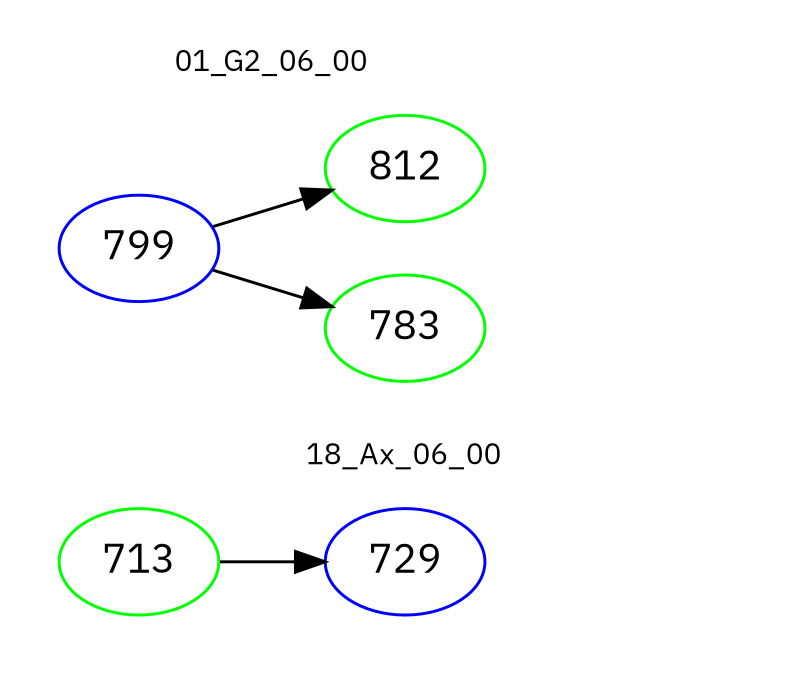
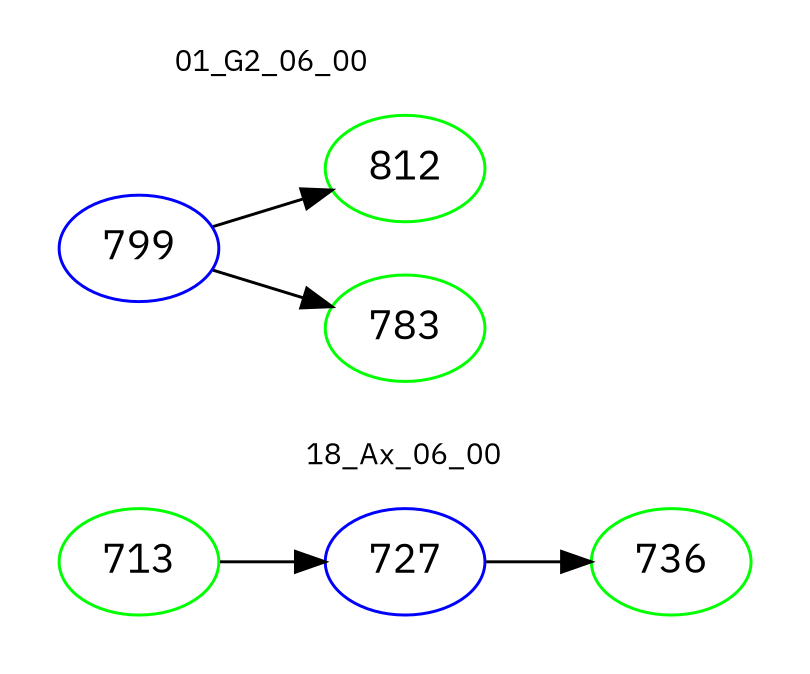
node "729": label "729" -> "727"
node "736": added
